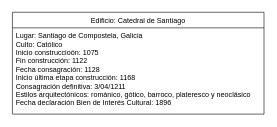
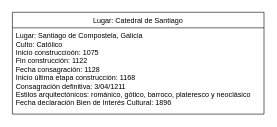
node "Edificio: Catedral de Santiago": label "Edificio: Catedral de Santiago" -> "Lugar: Catedral de Santiago"
